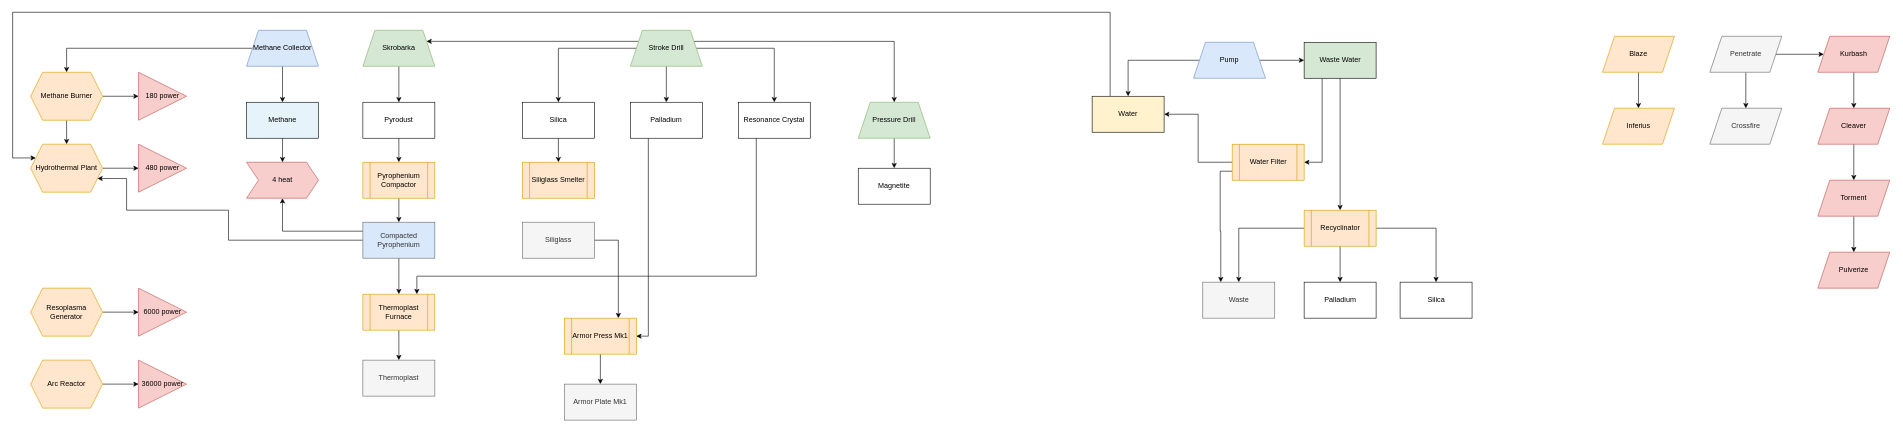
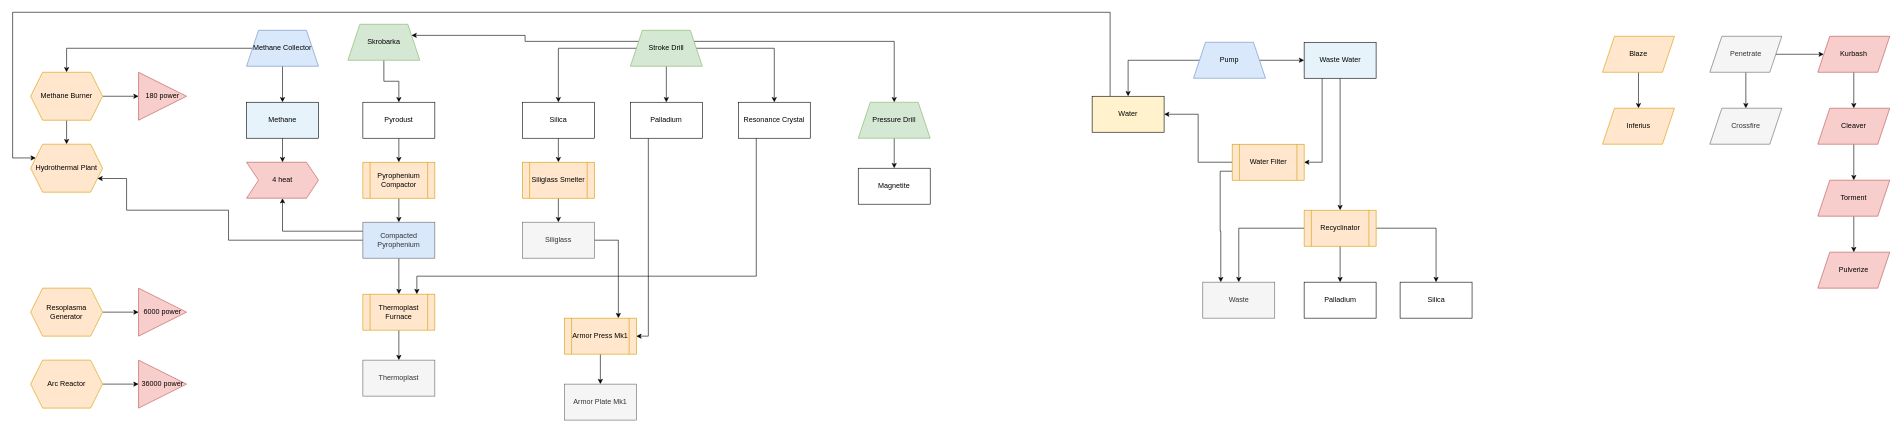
node "Skrobarka": moved (399, 48) -> (384, 42)
node "Waste Water": fillcolor #d5e8d4 -> #e6f3fa
edge "Hydrothermal Plant" -> "480 power": removed
node "480 power": removed
edge "Siliglass Smelter" -> "Siliglass": added
